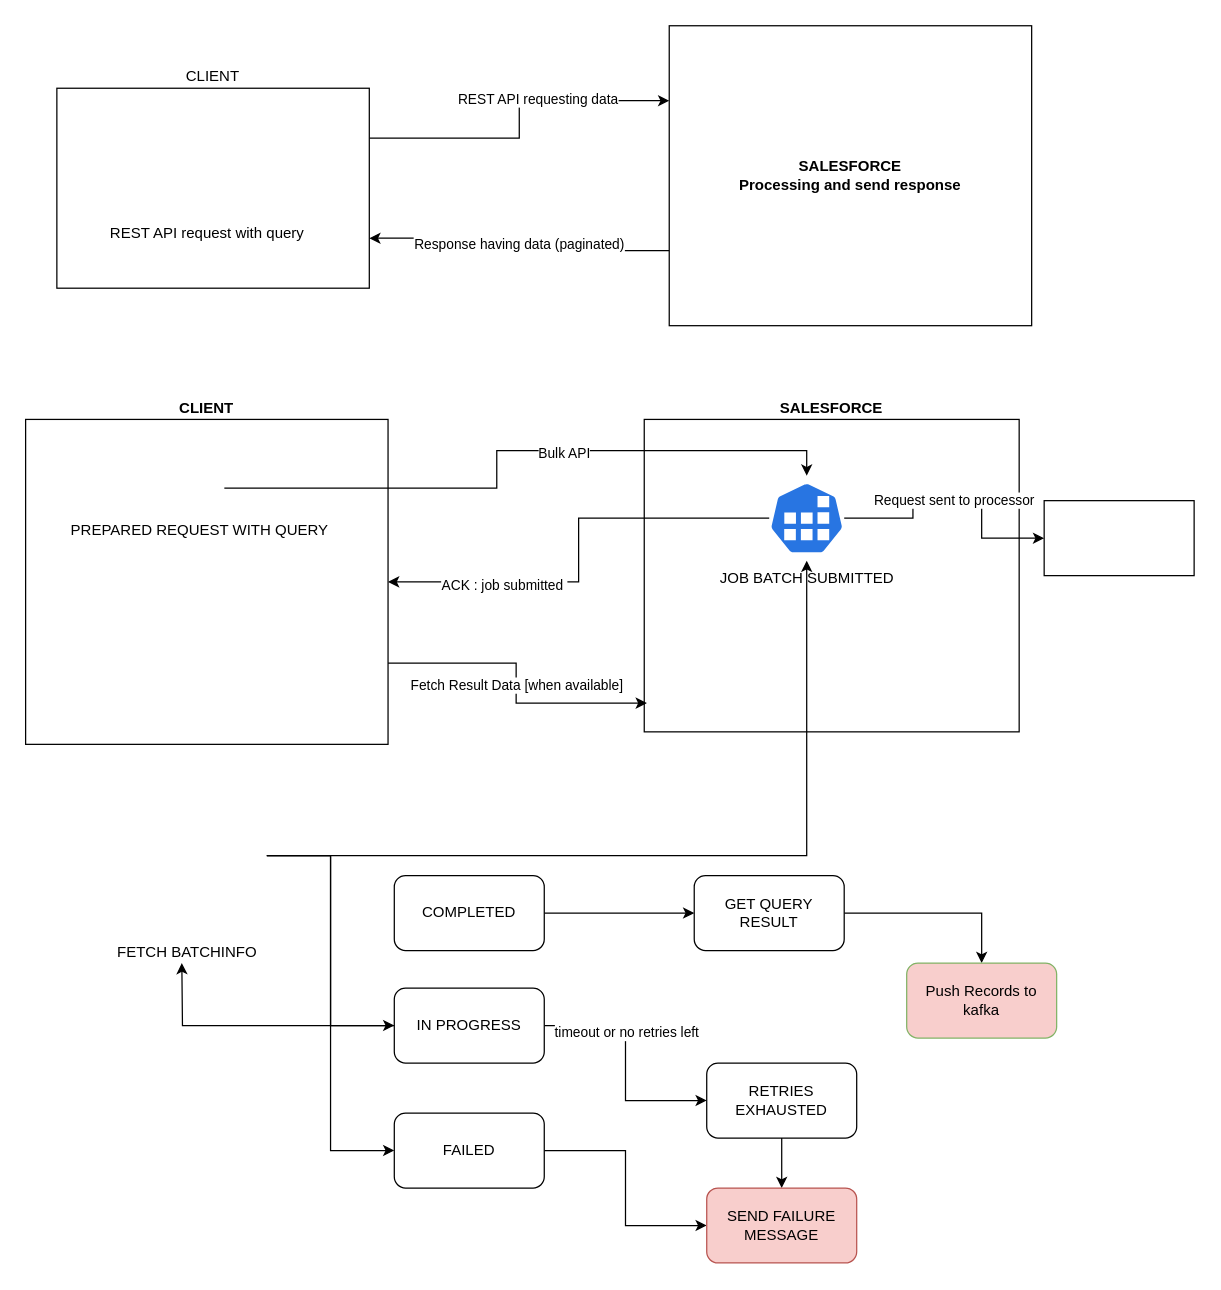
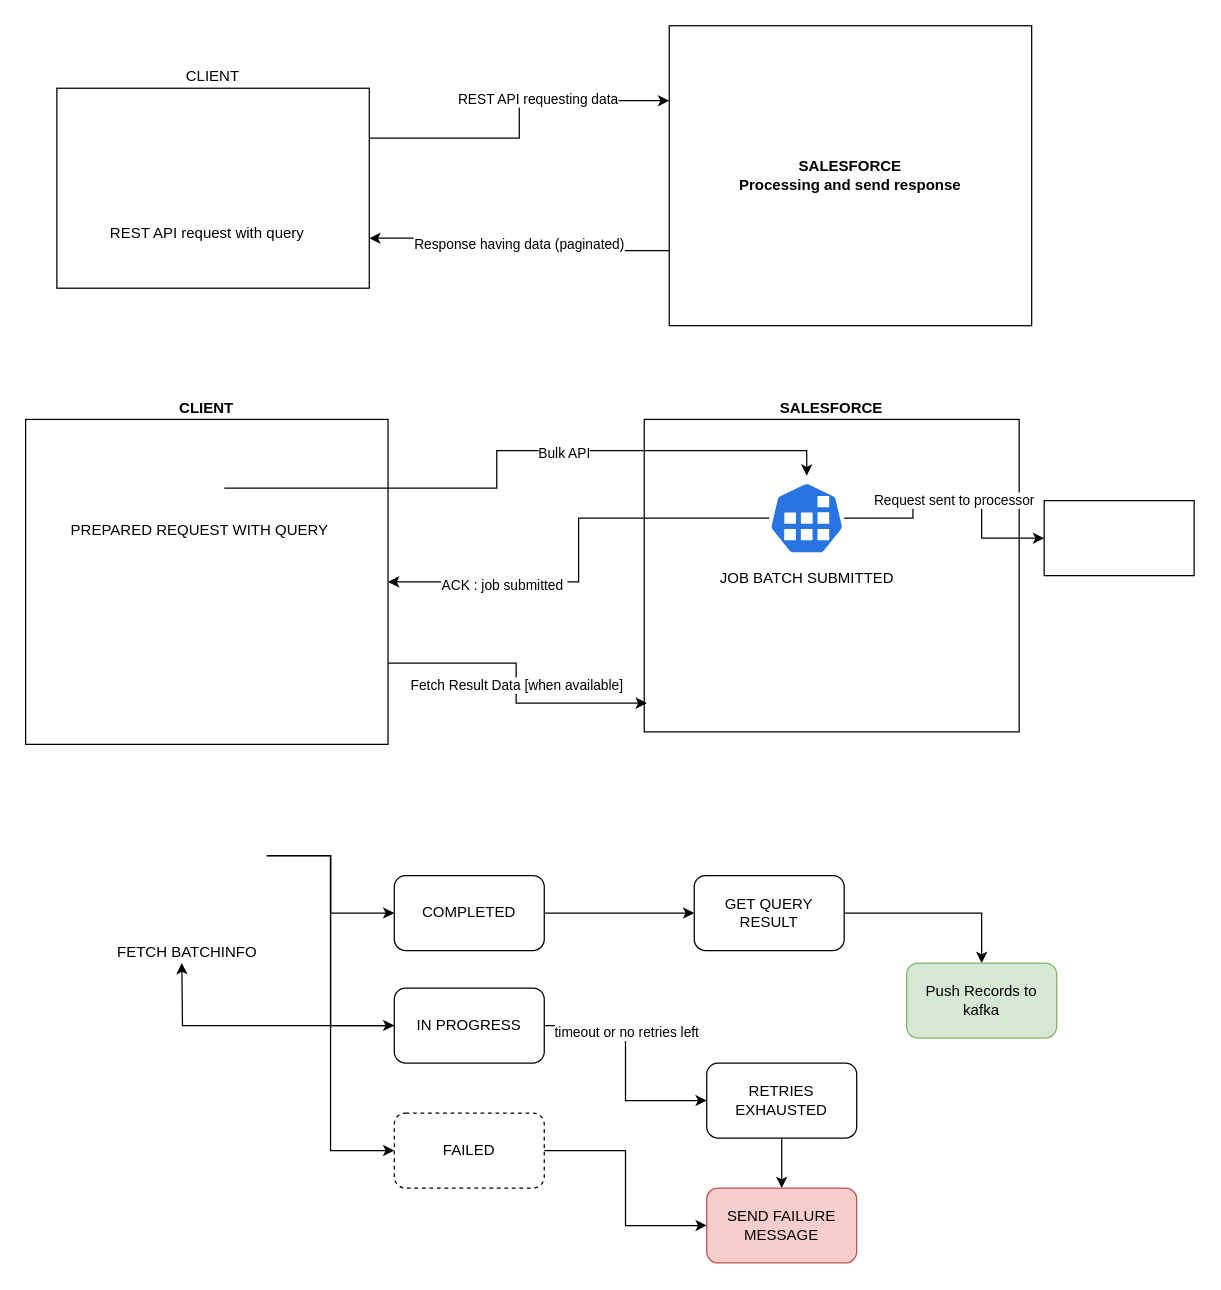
edge "FETCH BATCHINFO" -> "JOB BATCH SUBMITTED": now "FETCH BATCHINFO" -> "COMPLETED"
node "Push Records to kafka": fillcolor #f8cecc -> #d5e8d4
node "FAILED": style solid -> dashed
